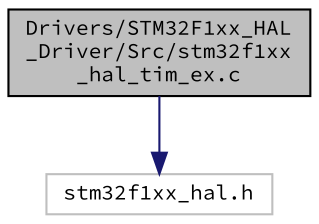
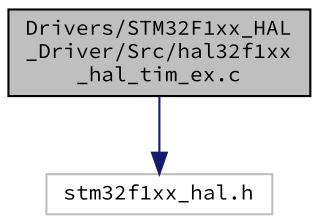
node "Drivers/STM32F1xx_HAL _Driver/Src/stm32f1xx _hal_tim_ex.c": label "Drivers/STM32F1xx_HAL _Driver/Src/stm32f1xx _hal_tim_ex.c" -> "Drivers/STM32F1xx_HAL _Driver/Src/hal32f1xx _hal_tim_ex.c"
